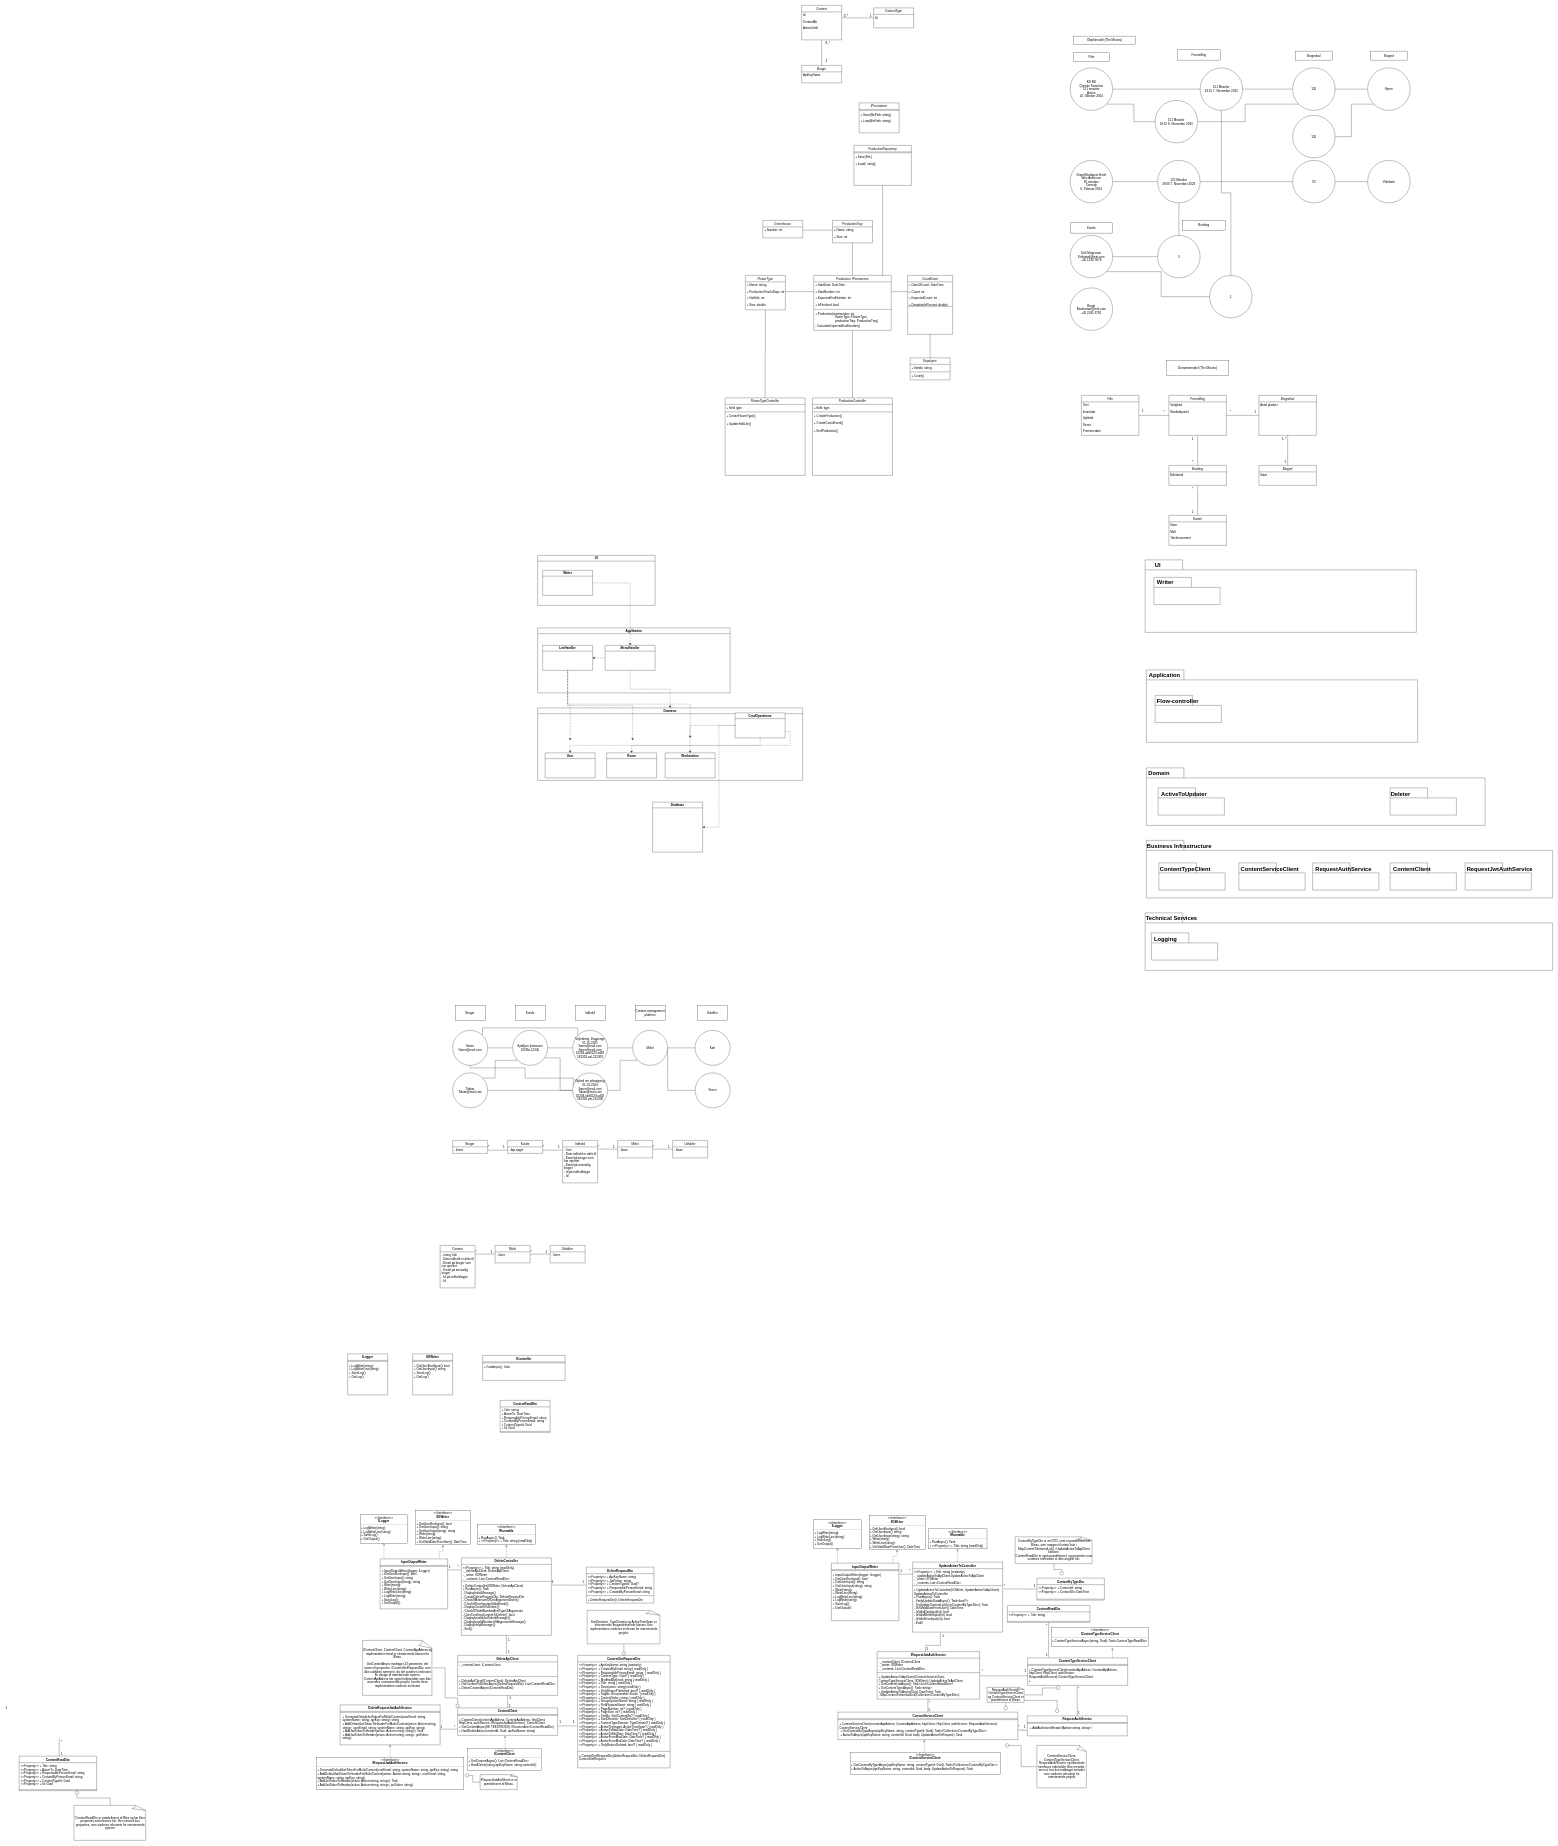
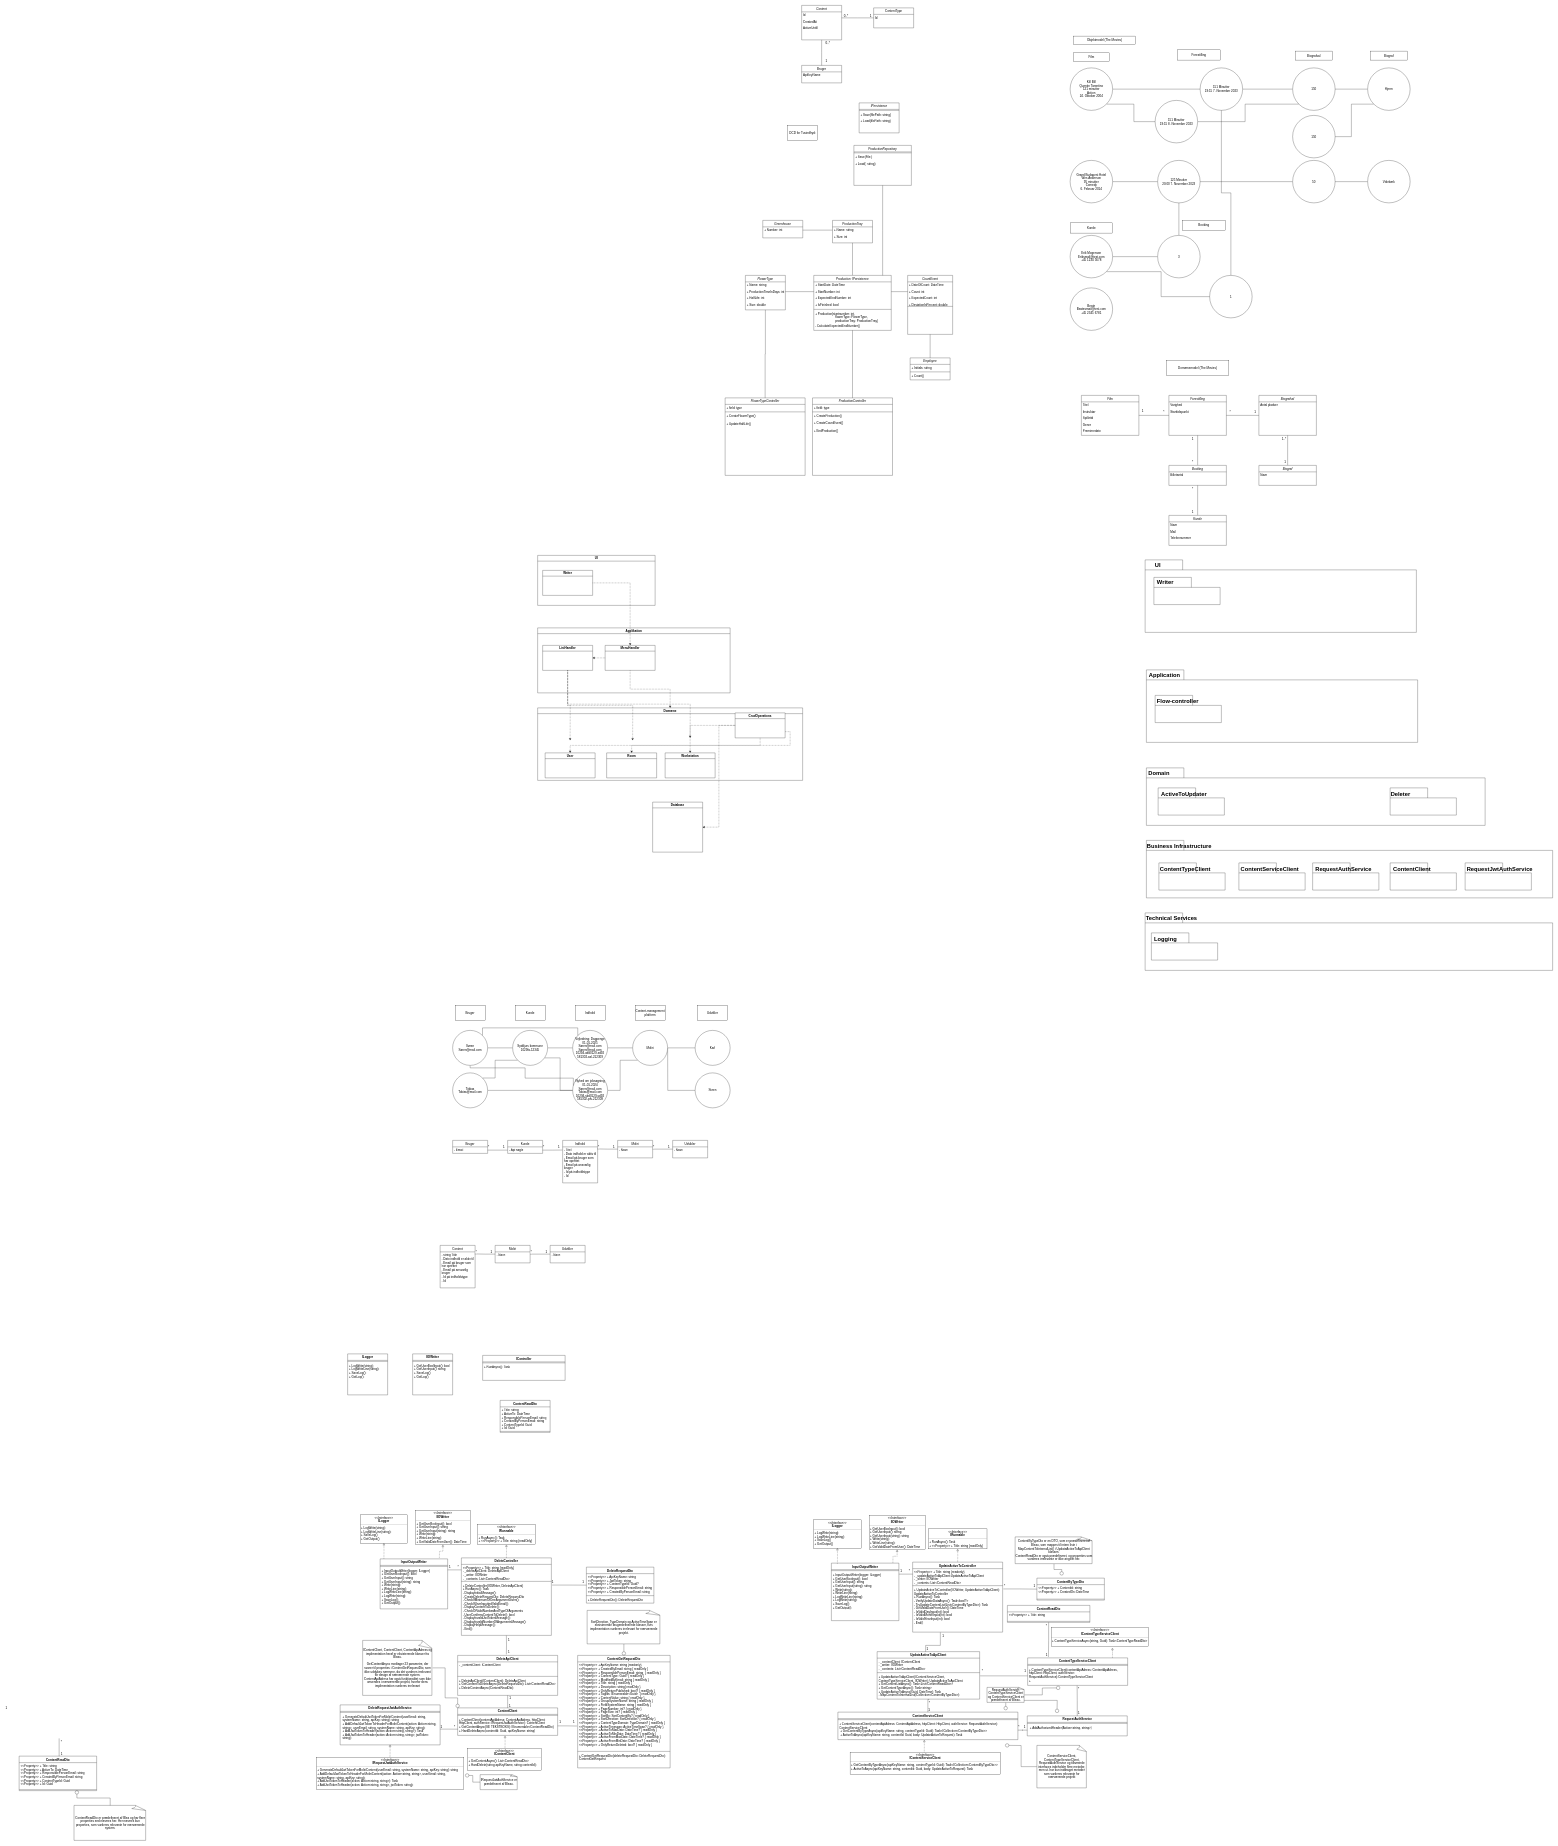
node "DCD for Tusindfryd:": added
node "IRequestJwtAuthService": label "IRequestJwtAuthService" -> "UpdateActiveToApiClient"
